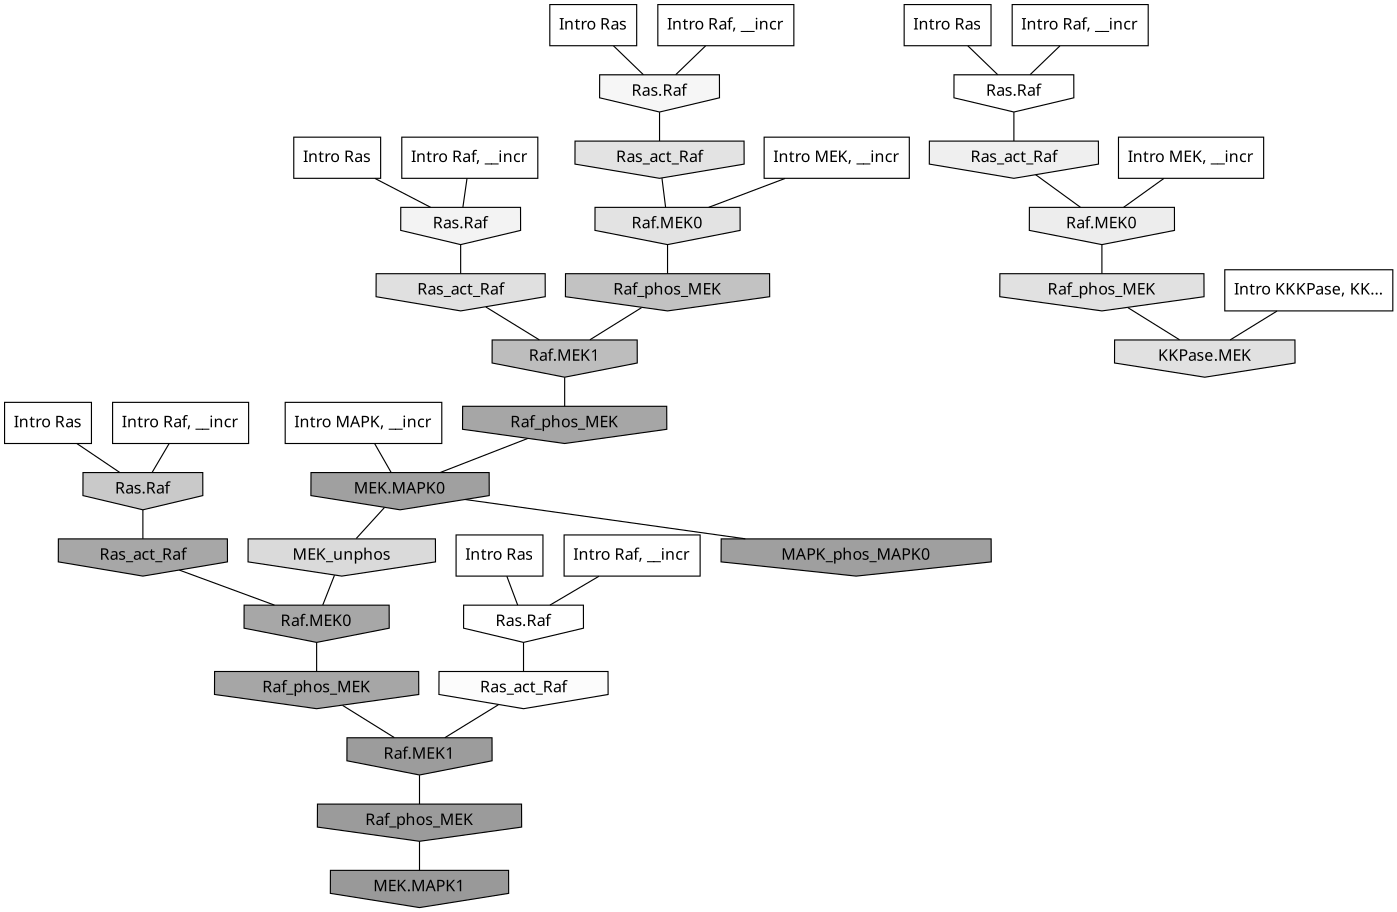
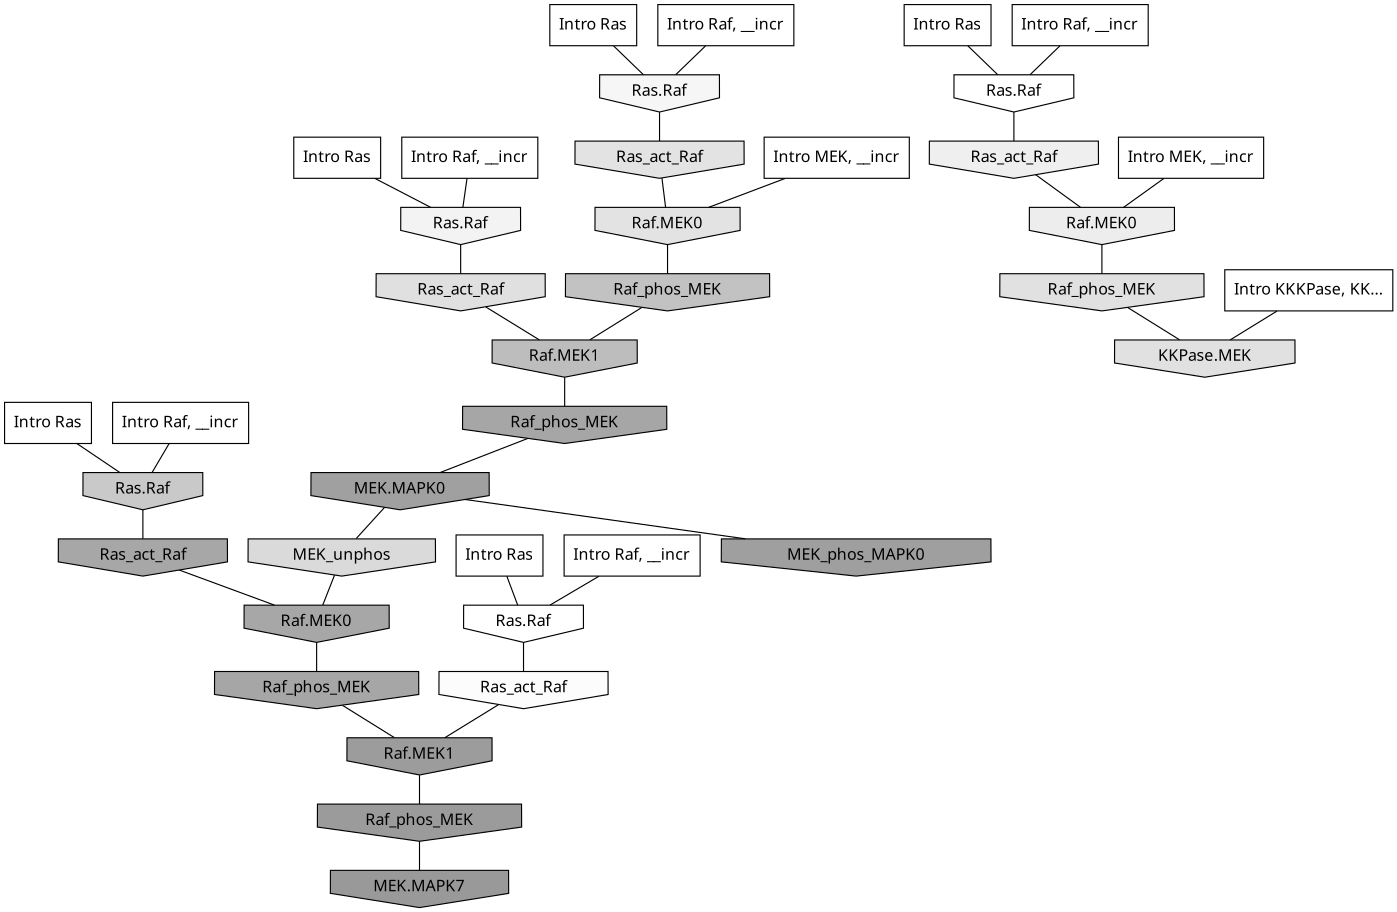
node "Intro MAPK, __incr": removed
node "MAPK_phos_MAPK0": label "MAPK_phos_MAPK0" -> "MEK_phos_MAPK0"
node "MEK.MAPK1": label "MEK.MAPK1" -> "MEK.MAPK7"
